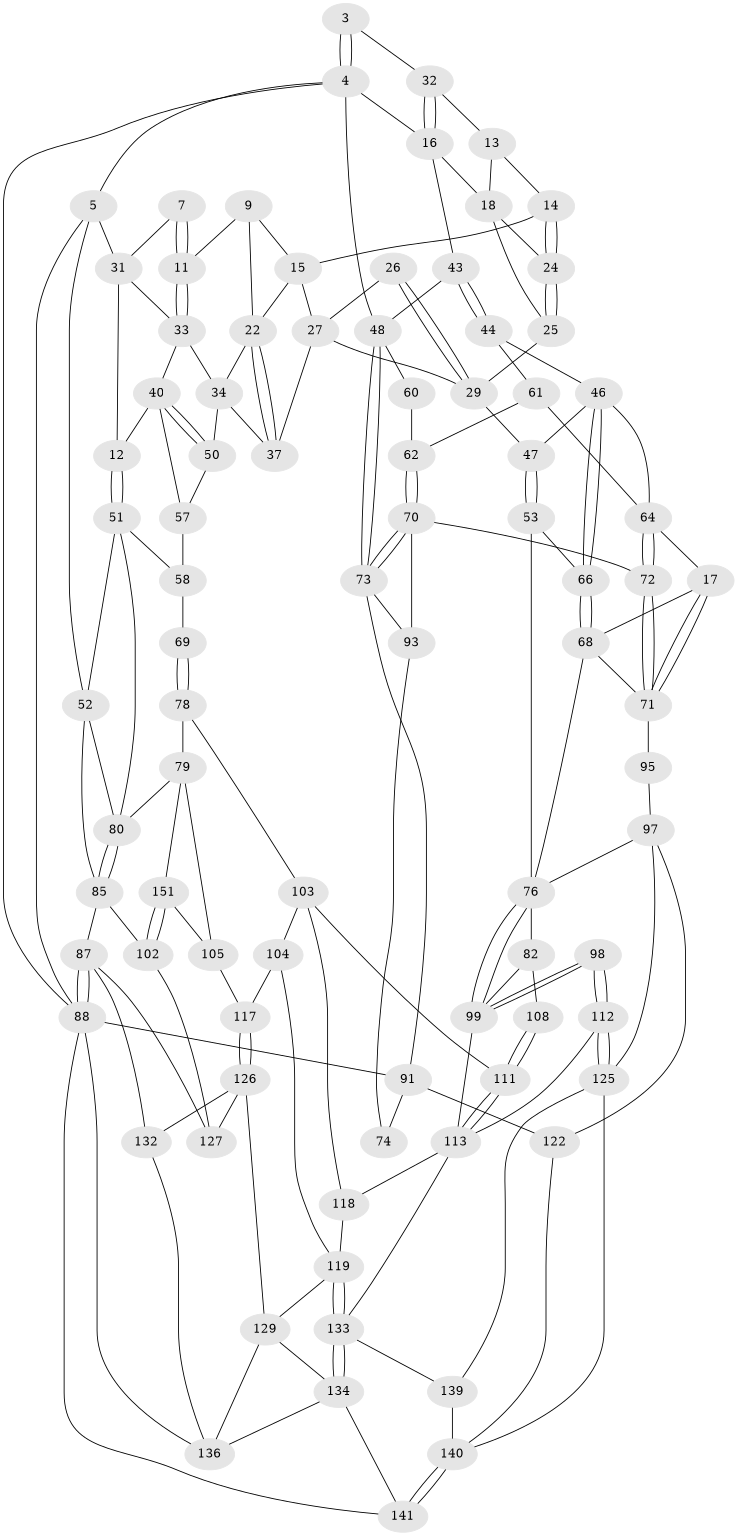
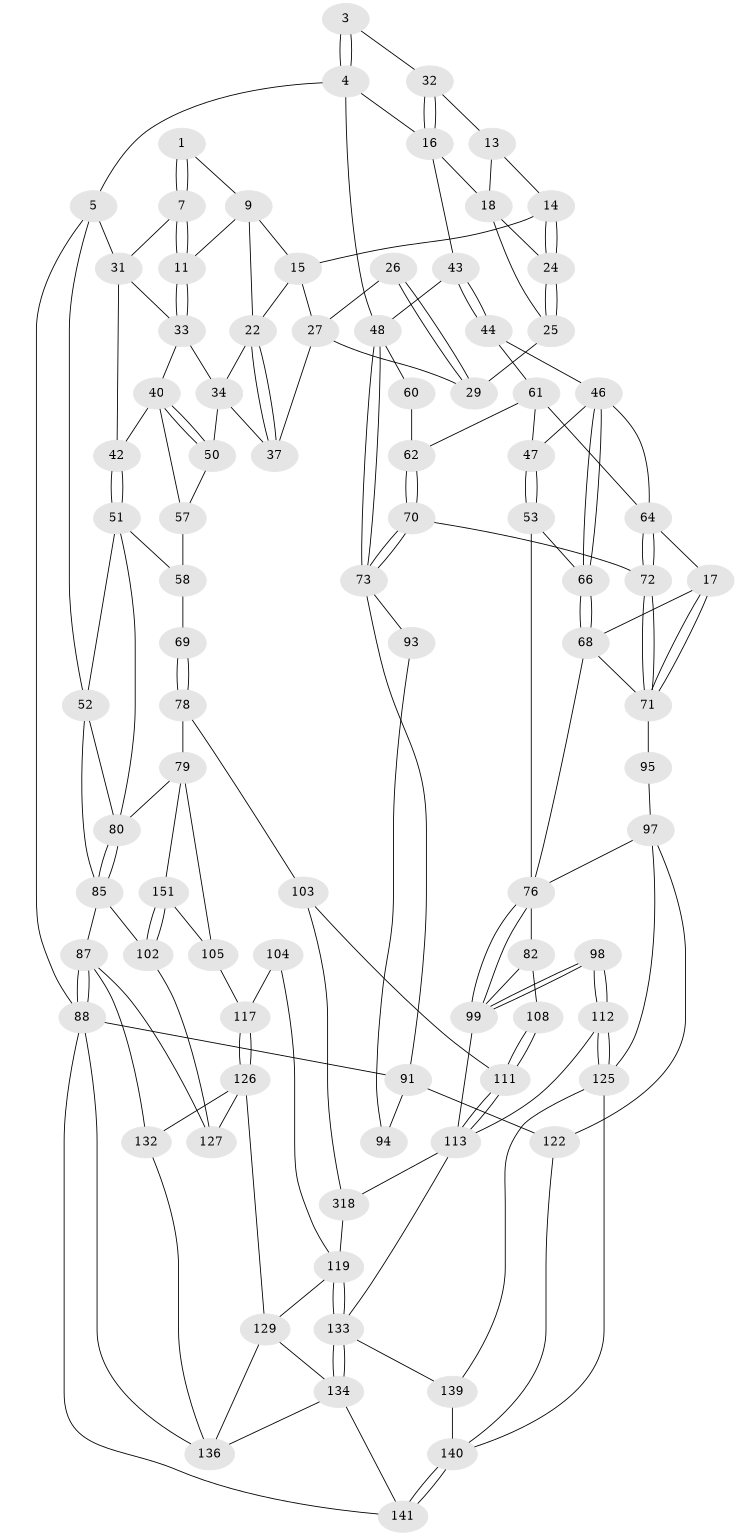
node "1": added
edge "29" -- "47": now "61" -- "47"
edge "4" -- "88": removed
node "12": label "12" -> "42"
edge "70" -- "93": removed
edge "103" -- "104": removed
node "74": label "74" -> "94"
node "118": label "118" -> "318"
